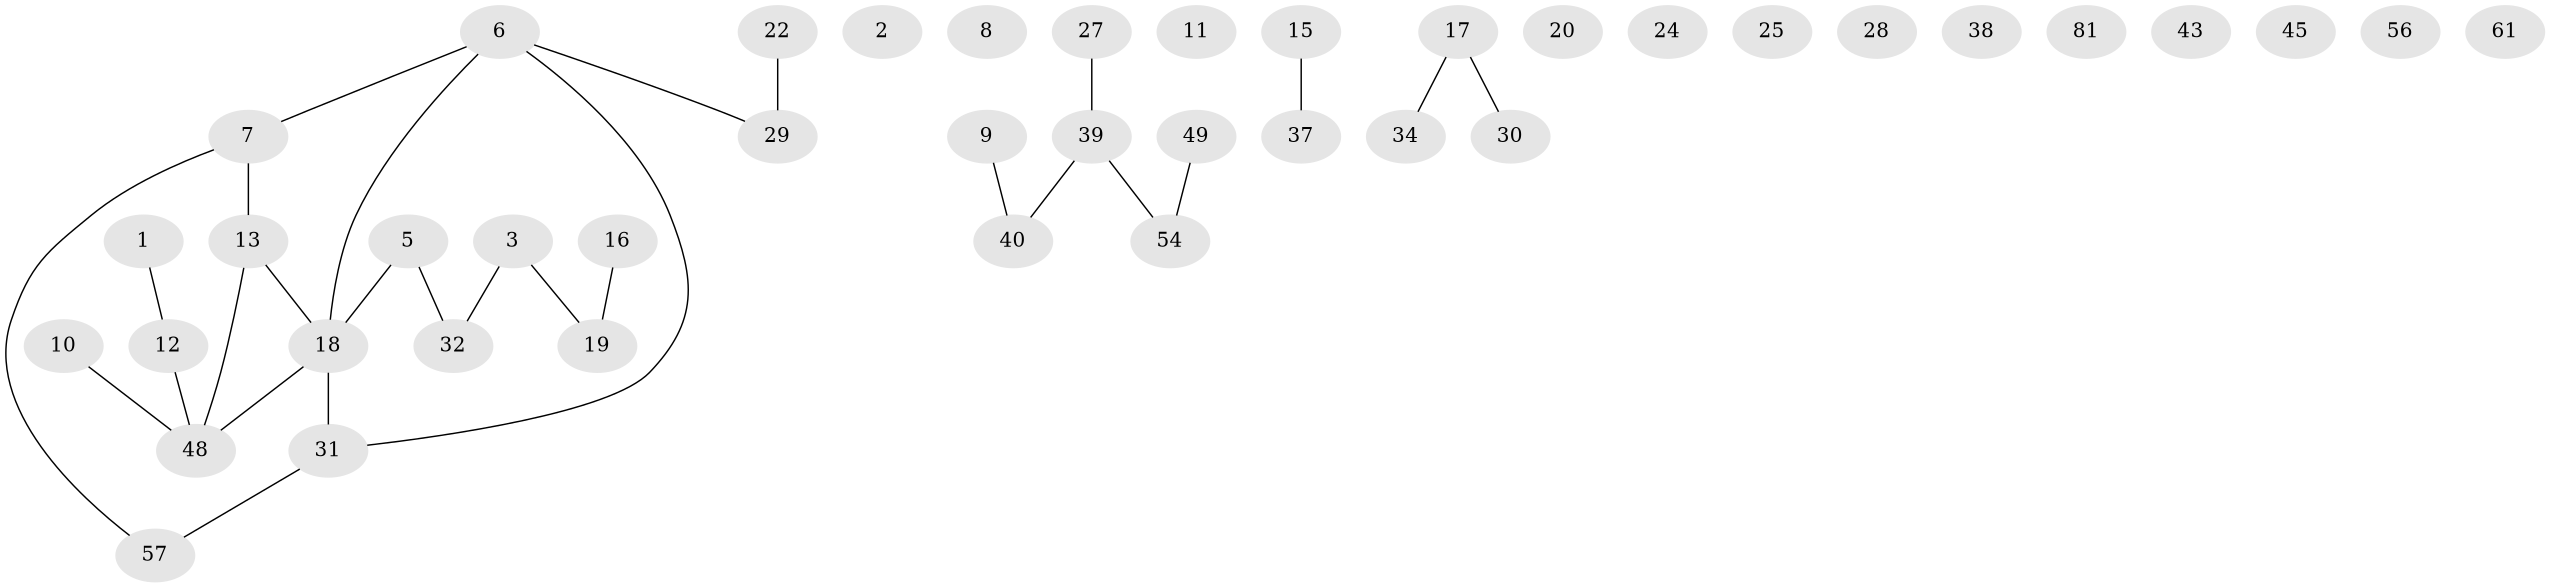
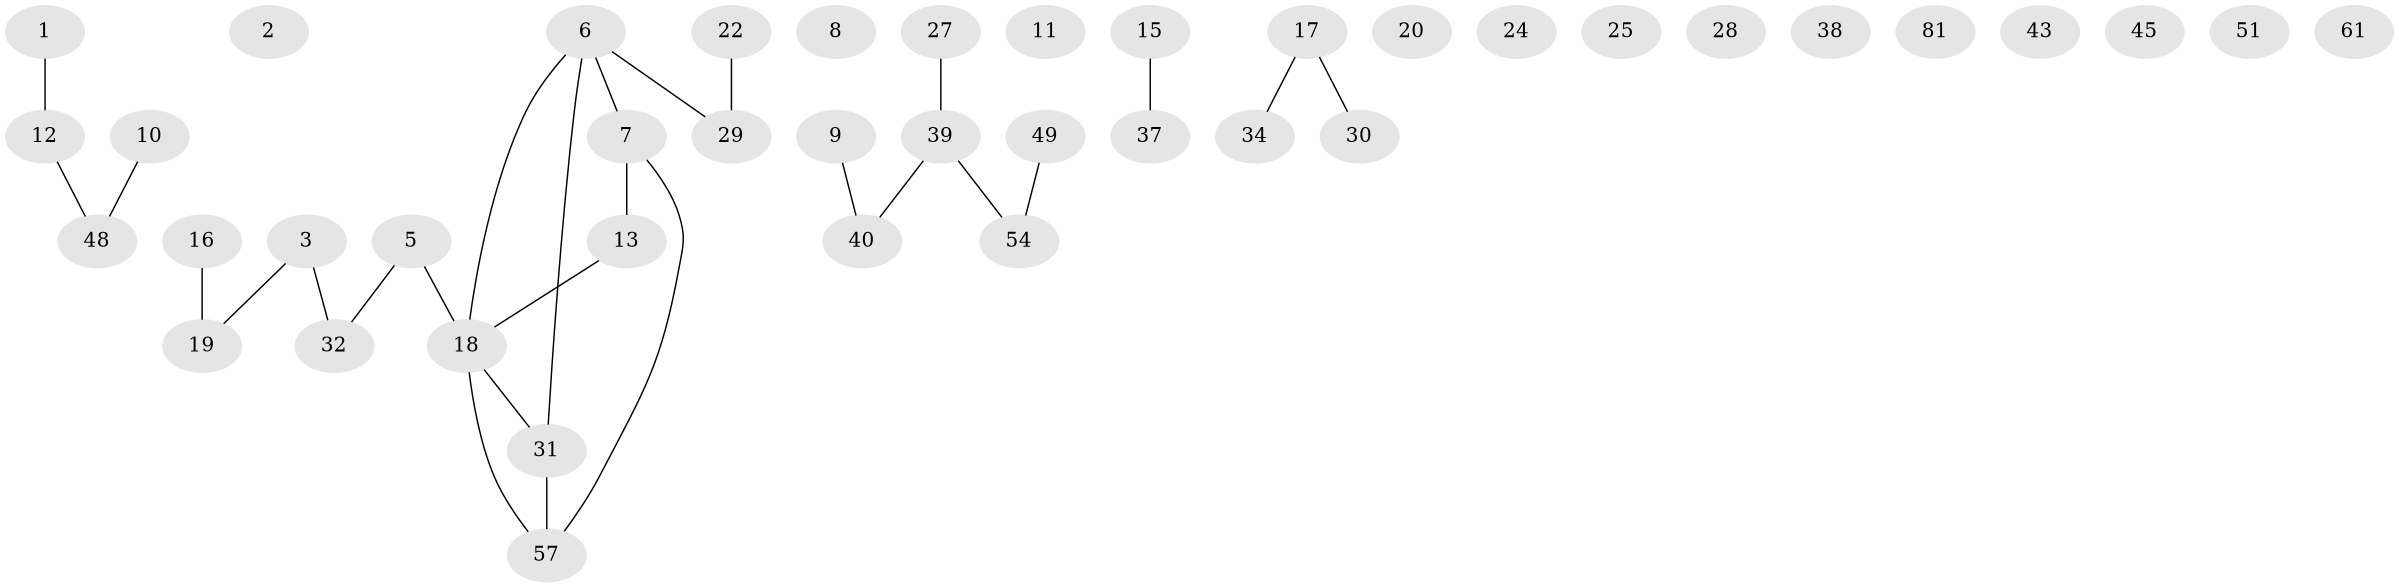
node "56": label "56" -> "51"
edge "13" -- "48": removed
edge "18" -- "48": now "18" -- "57"
